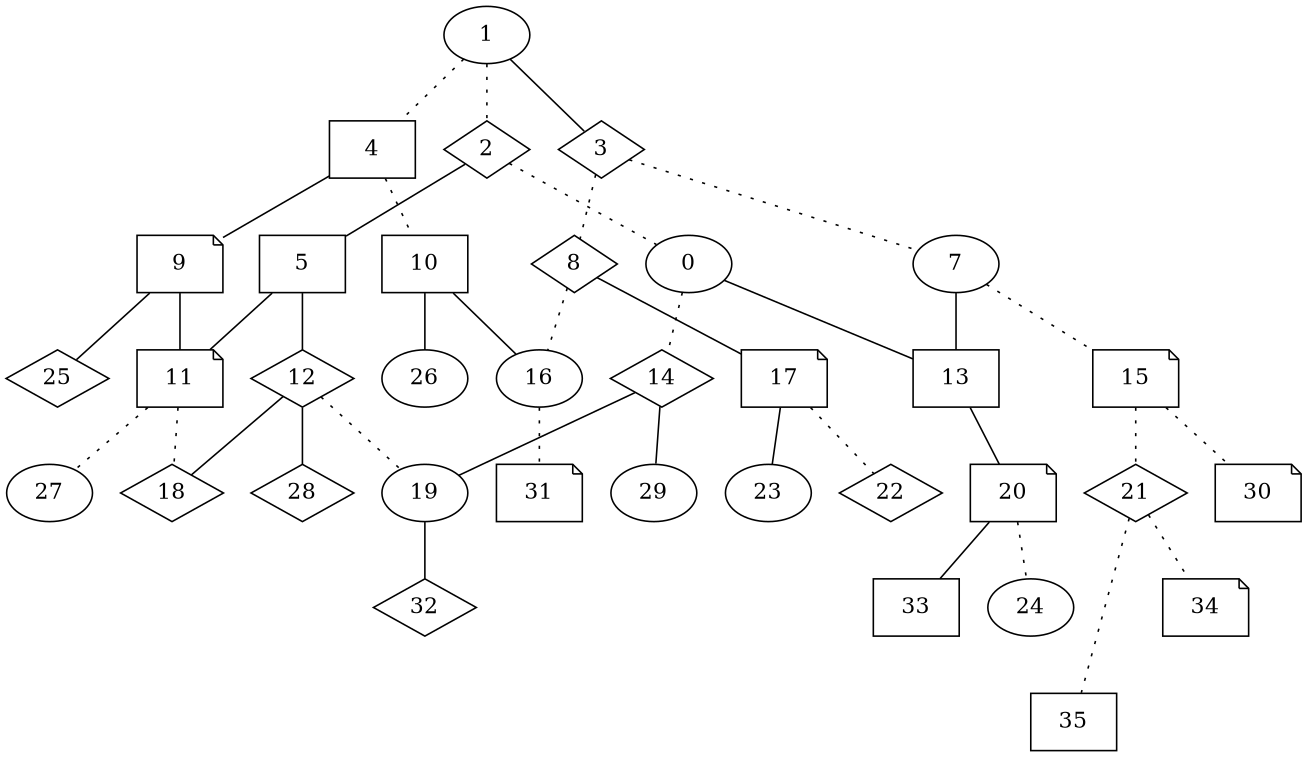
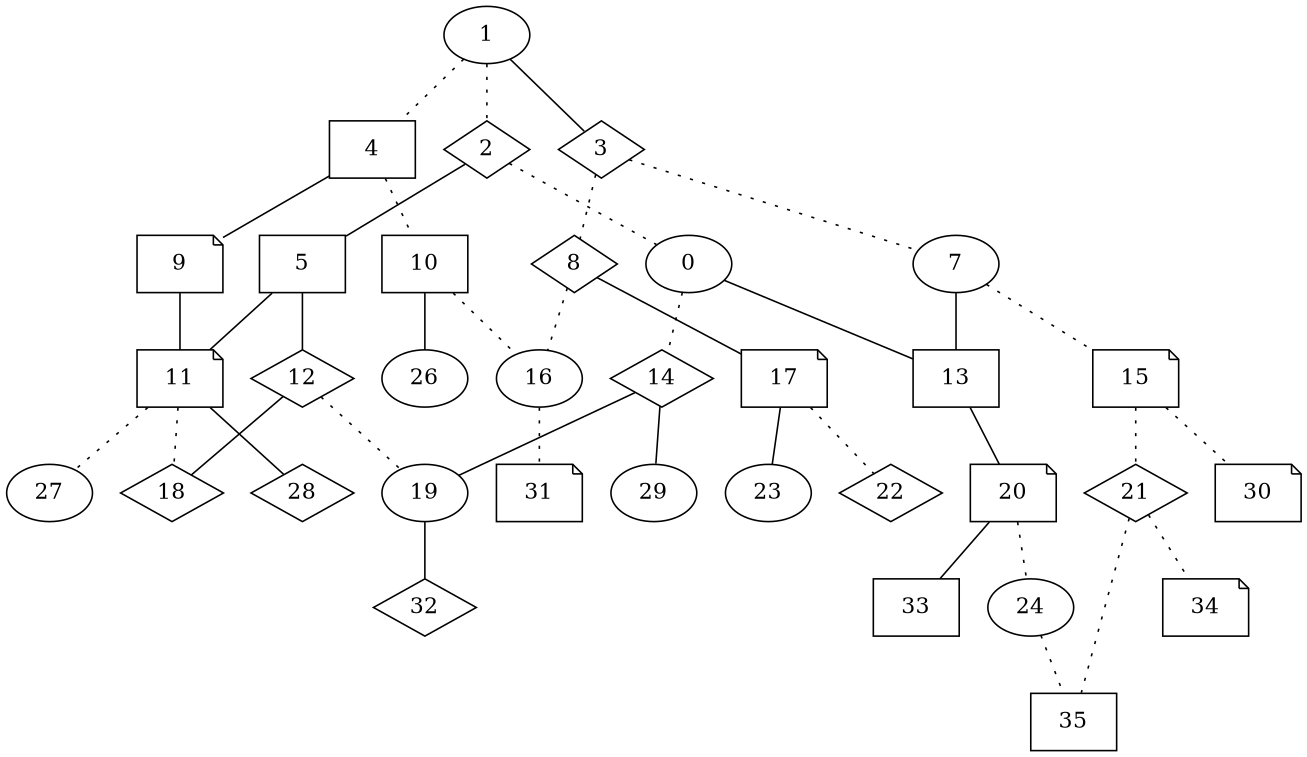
edge "10" -- "16": style solid -> dotted
node "25": removed
edge "12" -- "28": now "11" -- "28"
edge "24" -- "35": added
